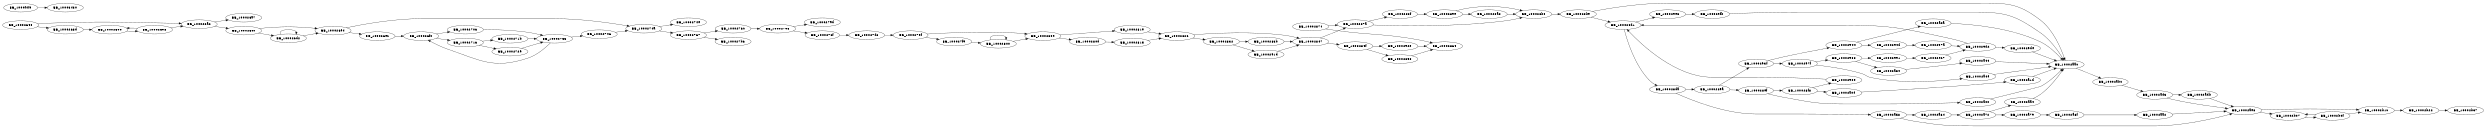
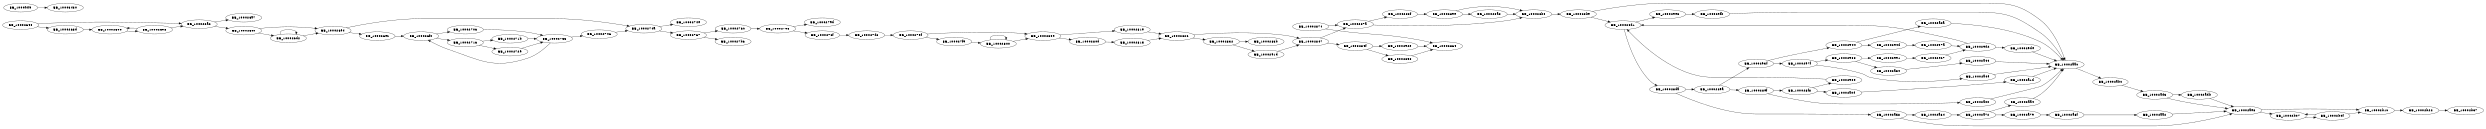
edge "BB_1000283b" -> "BB_10002847": removed
